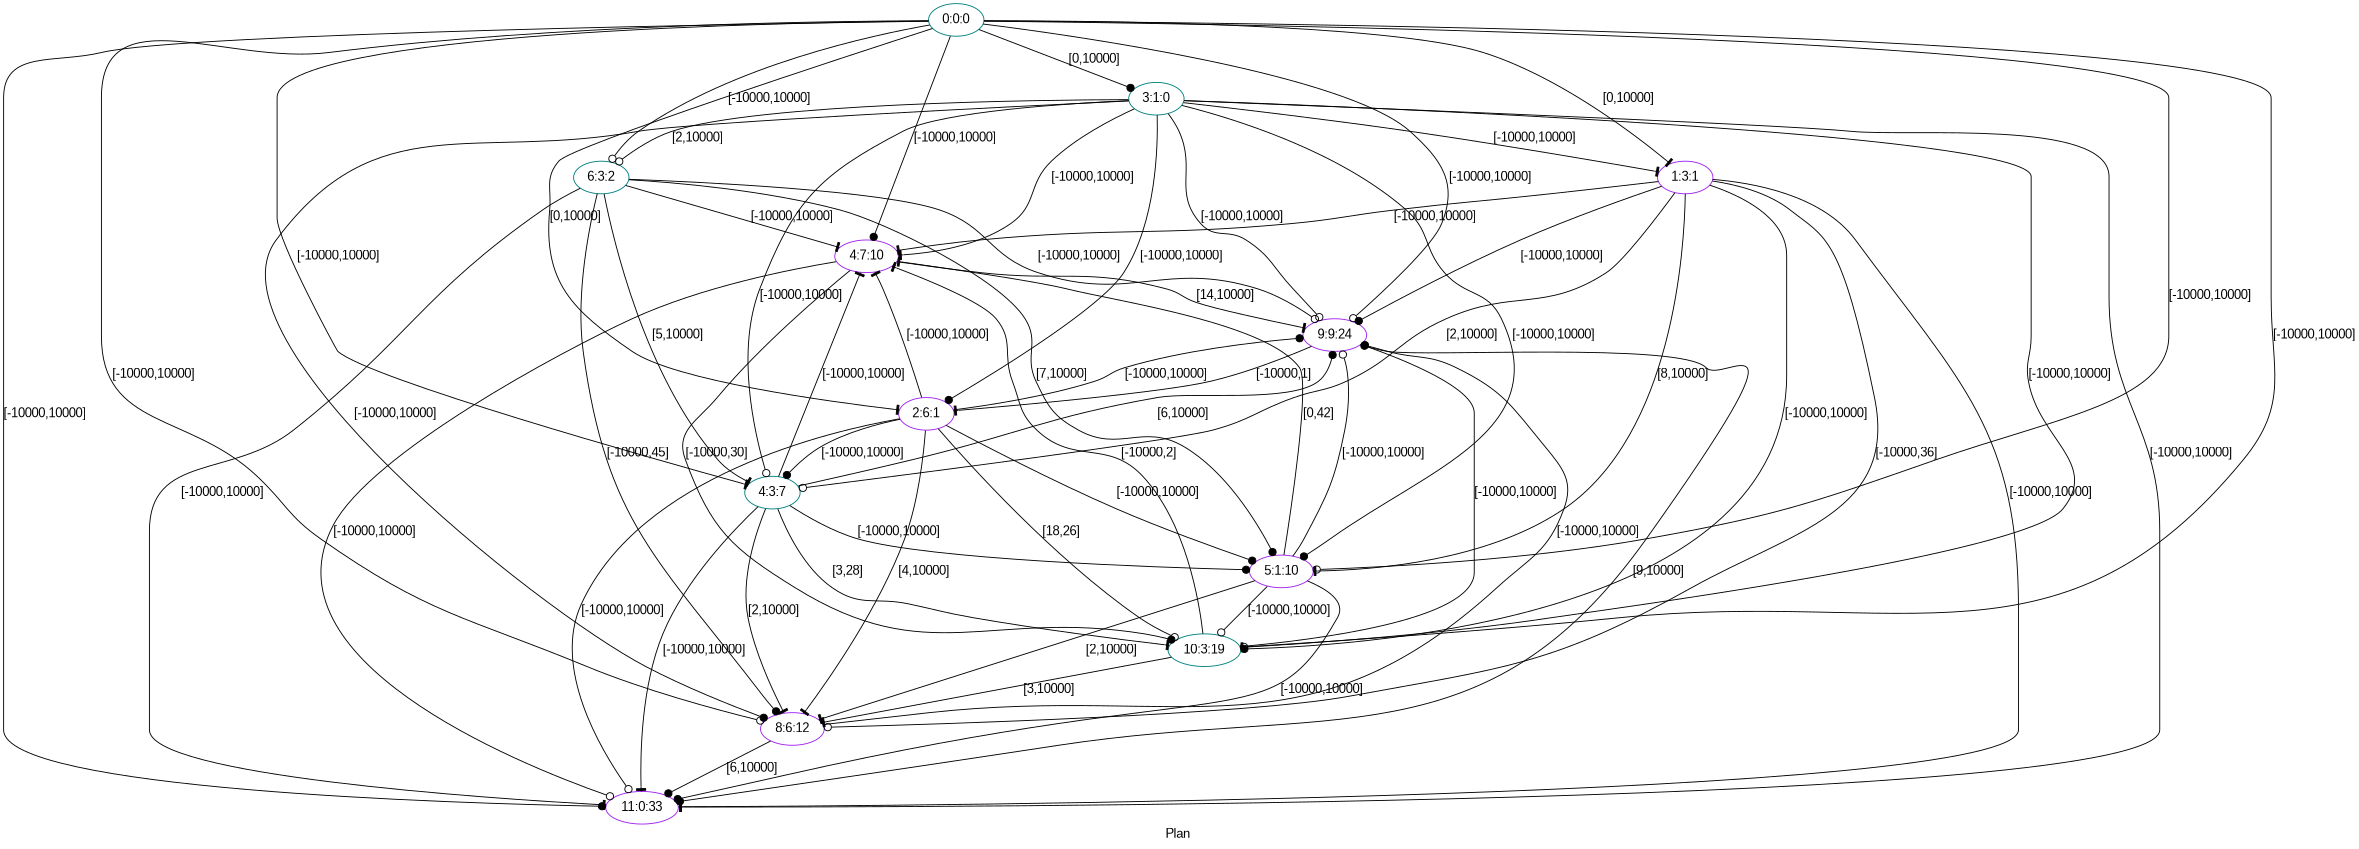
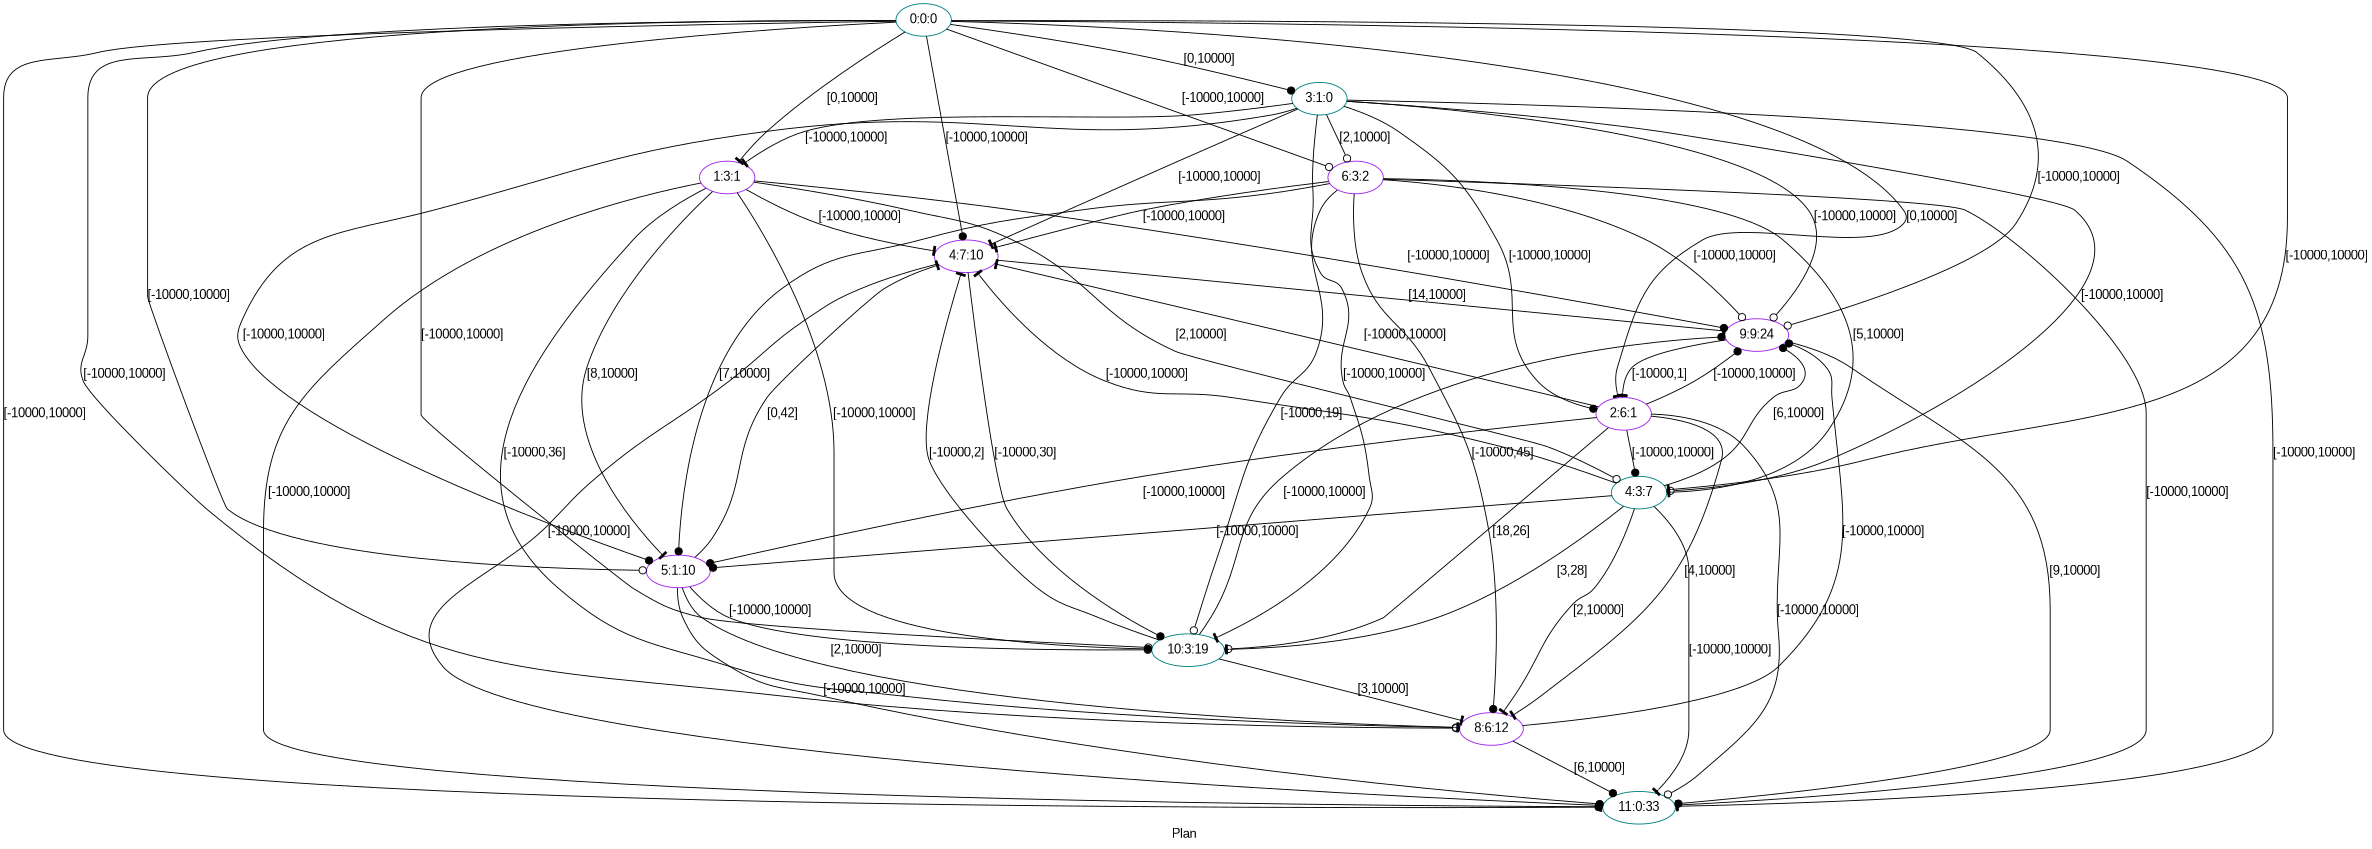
node "6:3:2": color teal -> purple
edge "3:1:0" -> "8:6:12": removed, label "[-10000,10000]"
edge "6:3:2" -> "10:3:19": added, label "[-10000,19]"
edge "5:1:10" -> "9:9:24": removed, label "[-10000,10000]"
node "11:0:33": color purple -> teal
